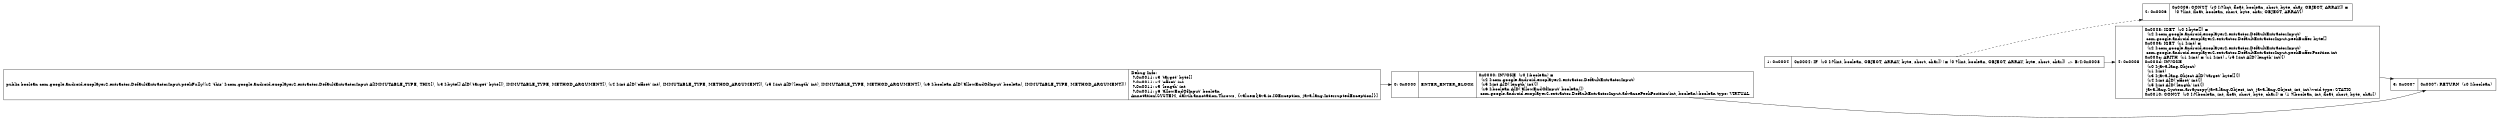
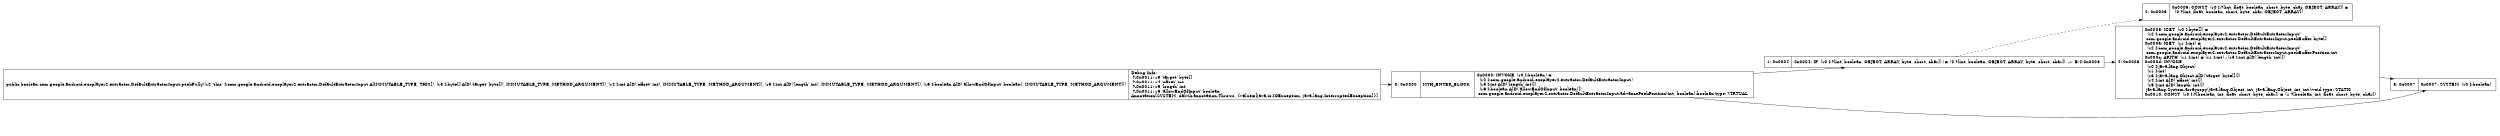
edge "0: 0x0000" -> "1: 0x0004": added
node "0: 0x0000": text "ENTER_ENTER_BLOCK" -> "MTH_ENTER_BLOCK"
node "3: 0x0007": text "0x0007: RETURN  (r0 I:boolean)" -> "0x0007: SYSTEM  (r0 I:boolean)"
